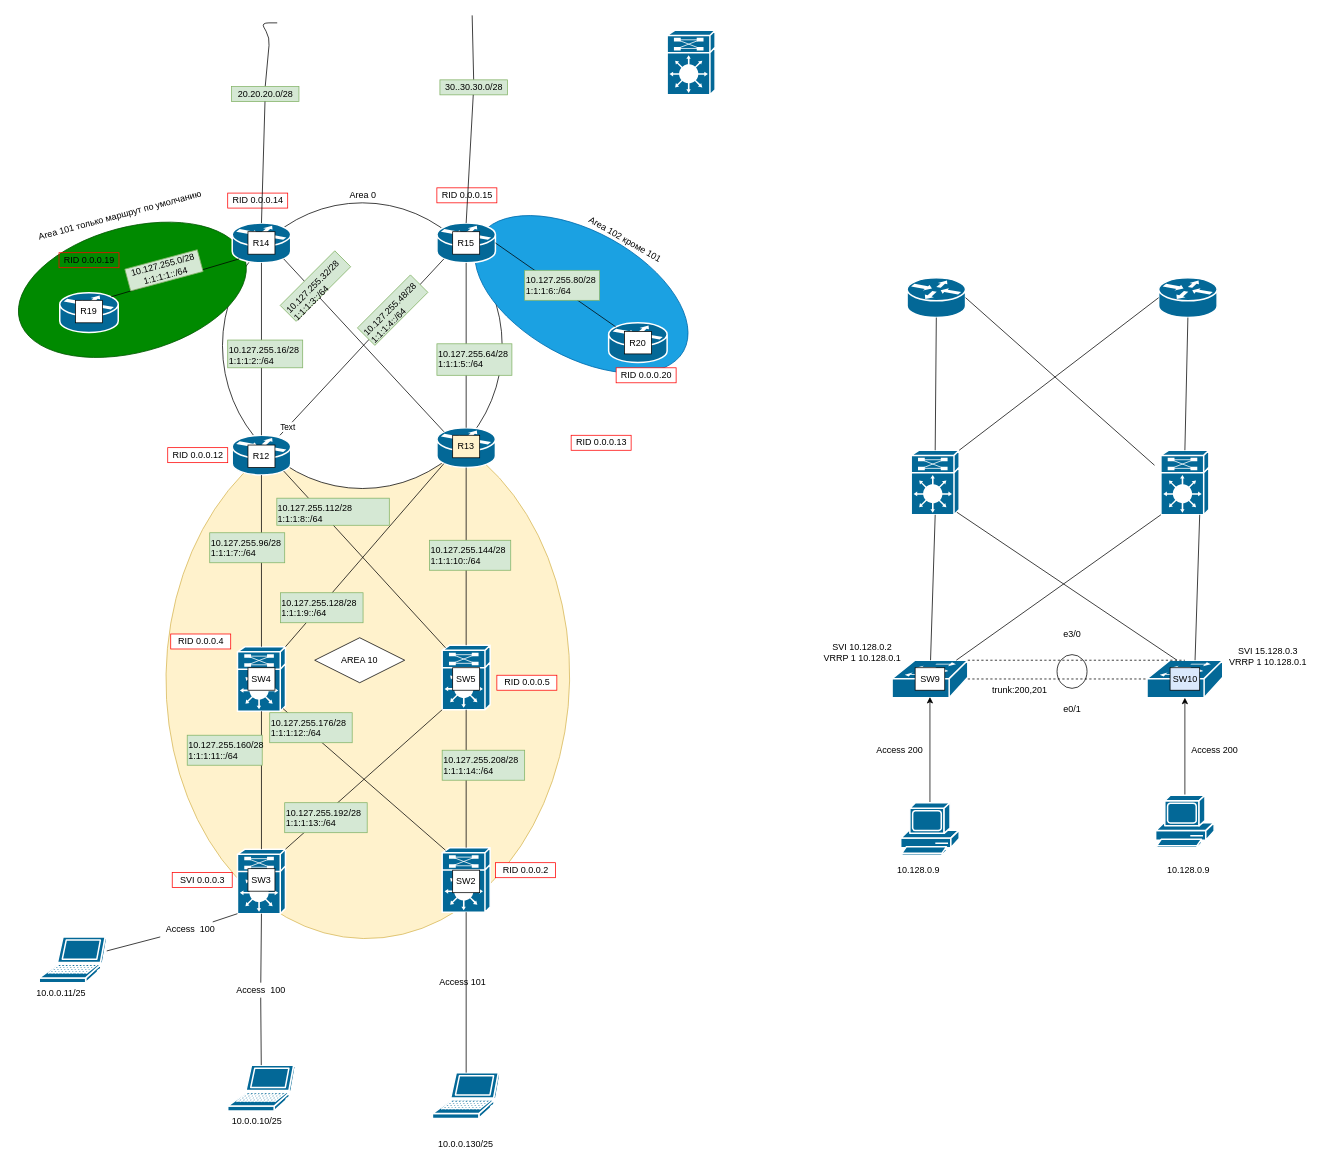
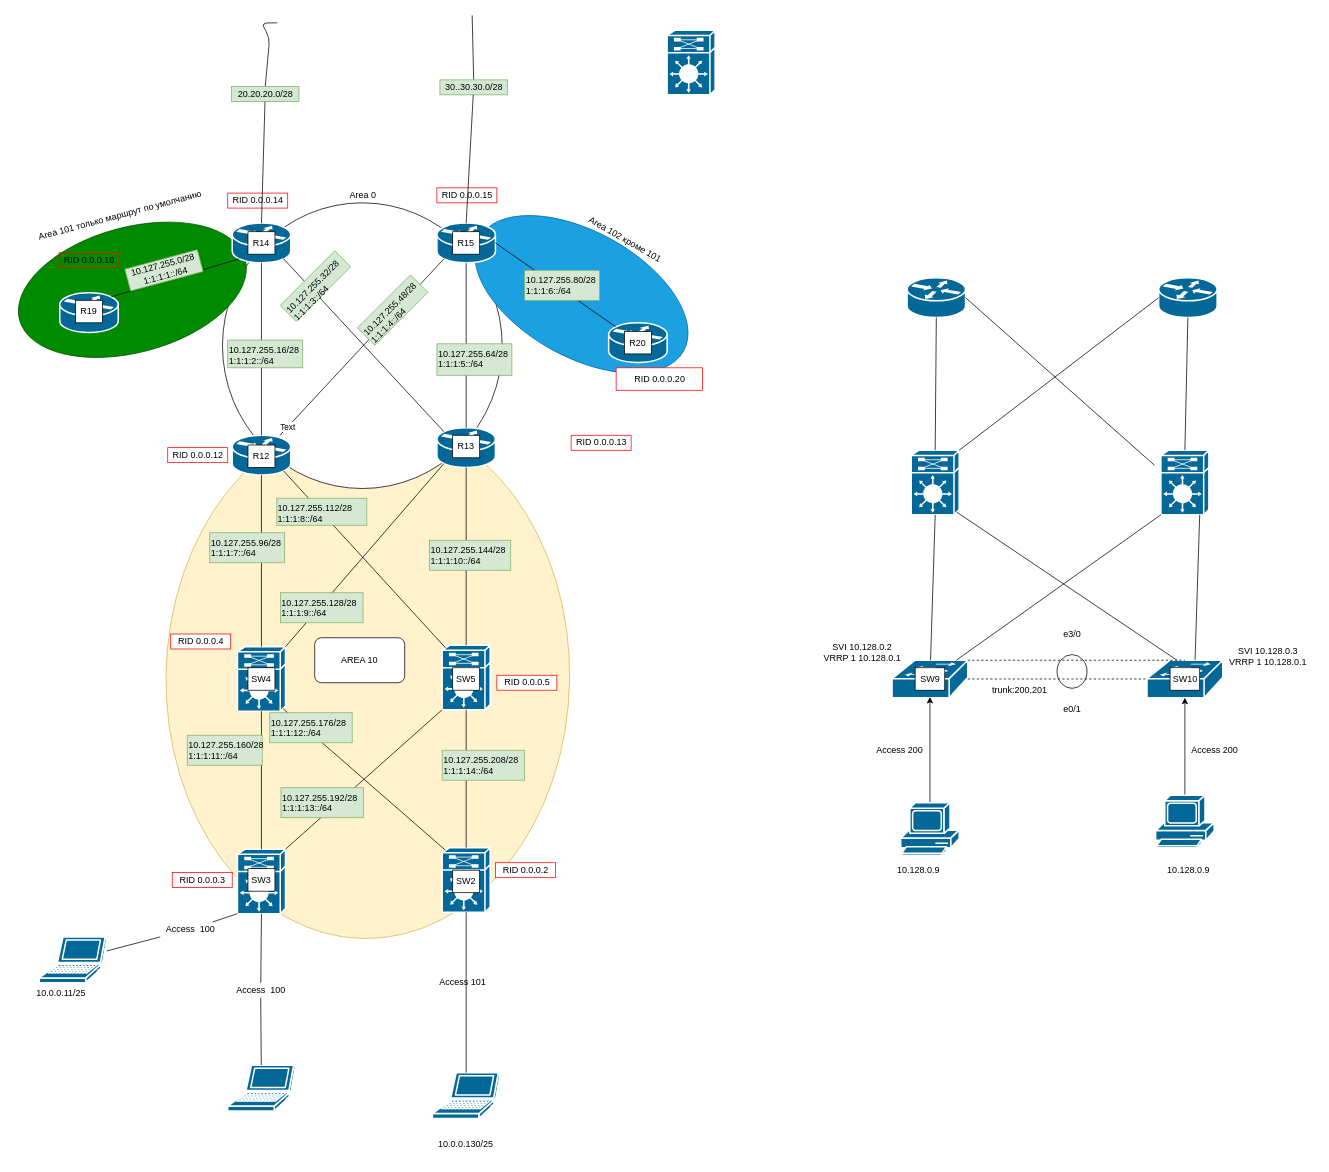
node "RID 0.0.0.20": size 60x15 -> 86x23
node "R13": fillcolor #fff2cc -> #ffffff
node "10.127.255.112/28 1:1:1:8::/64": size 113x27 -> 90x27
node "SVI 15.128.0.3 VRRP 1 10.128.0.1": label "SVI 15.128.0.3 VRRP 1 10.128.0.1" -> "SVI 10.128.0.3 VRRP 1 10.128.0.1"
node "AREA 10": shape diamond -> rounded rectangle
node "SW10": fillcolor #dae8fc -> #ffffff
node "10.127.255.192/28 1:1:1:13::/64": moved (326, 818) -> (322, 803)
node "SVI 0.0.0.3": label "SVI 0.0.0.3" -> "RID 0.0.0.3"
node "10.0.0.10/25": removed
